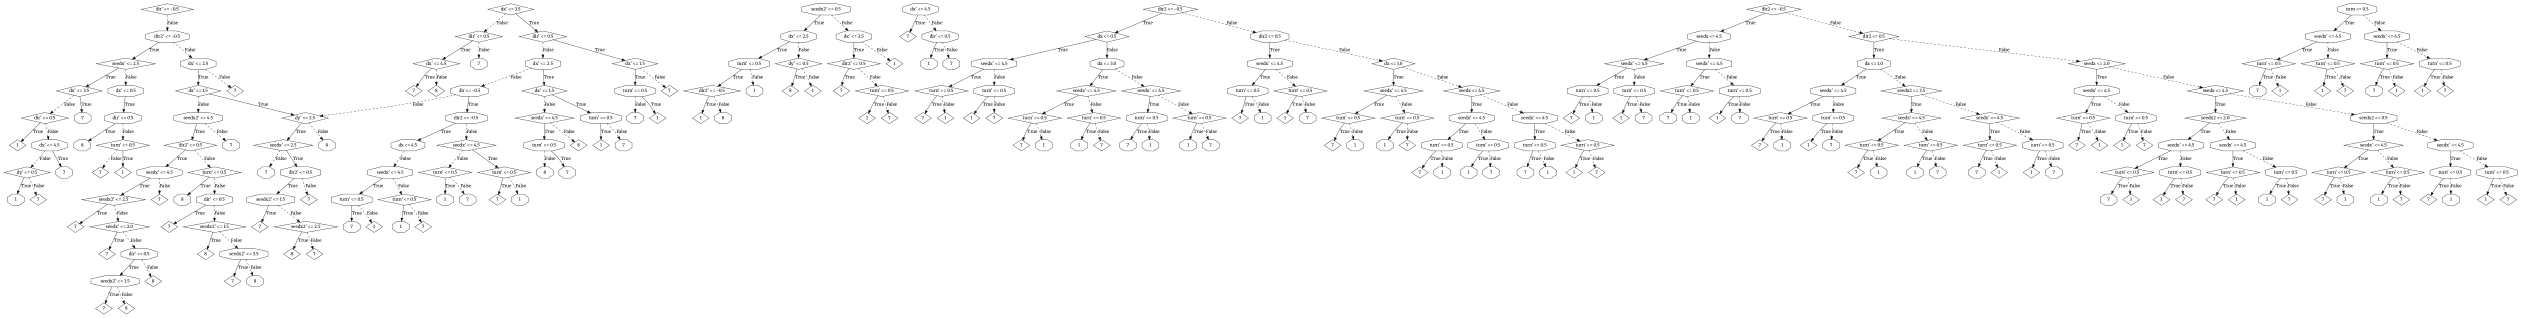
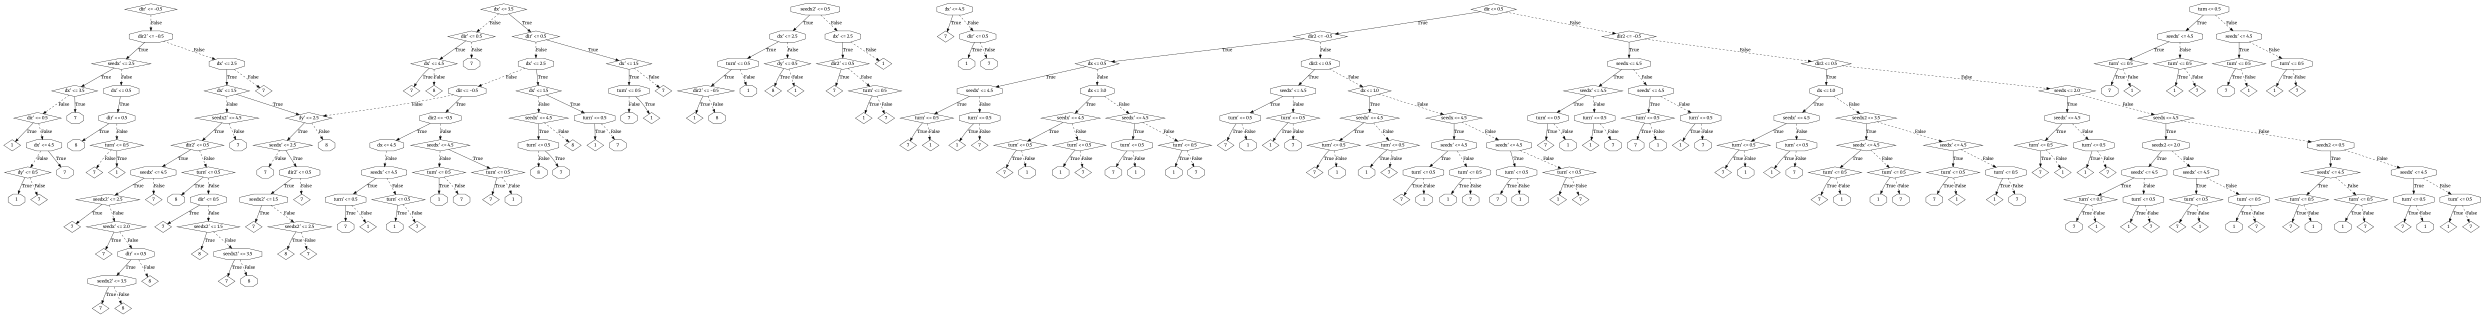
node "dir <= 0.5": added
edge "dx <= 0.5" -> "dx <= 3.0": style solid -> dashed
node "seedx2' <= 4.5": shape octagon -> diamond
node "seedx2 <= 2.0": shape diamond -> octagon
